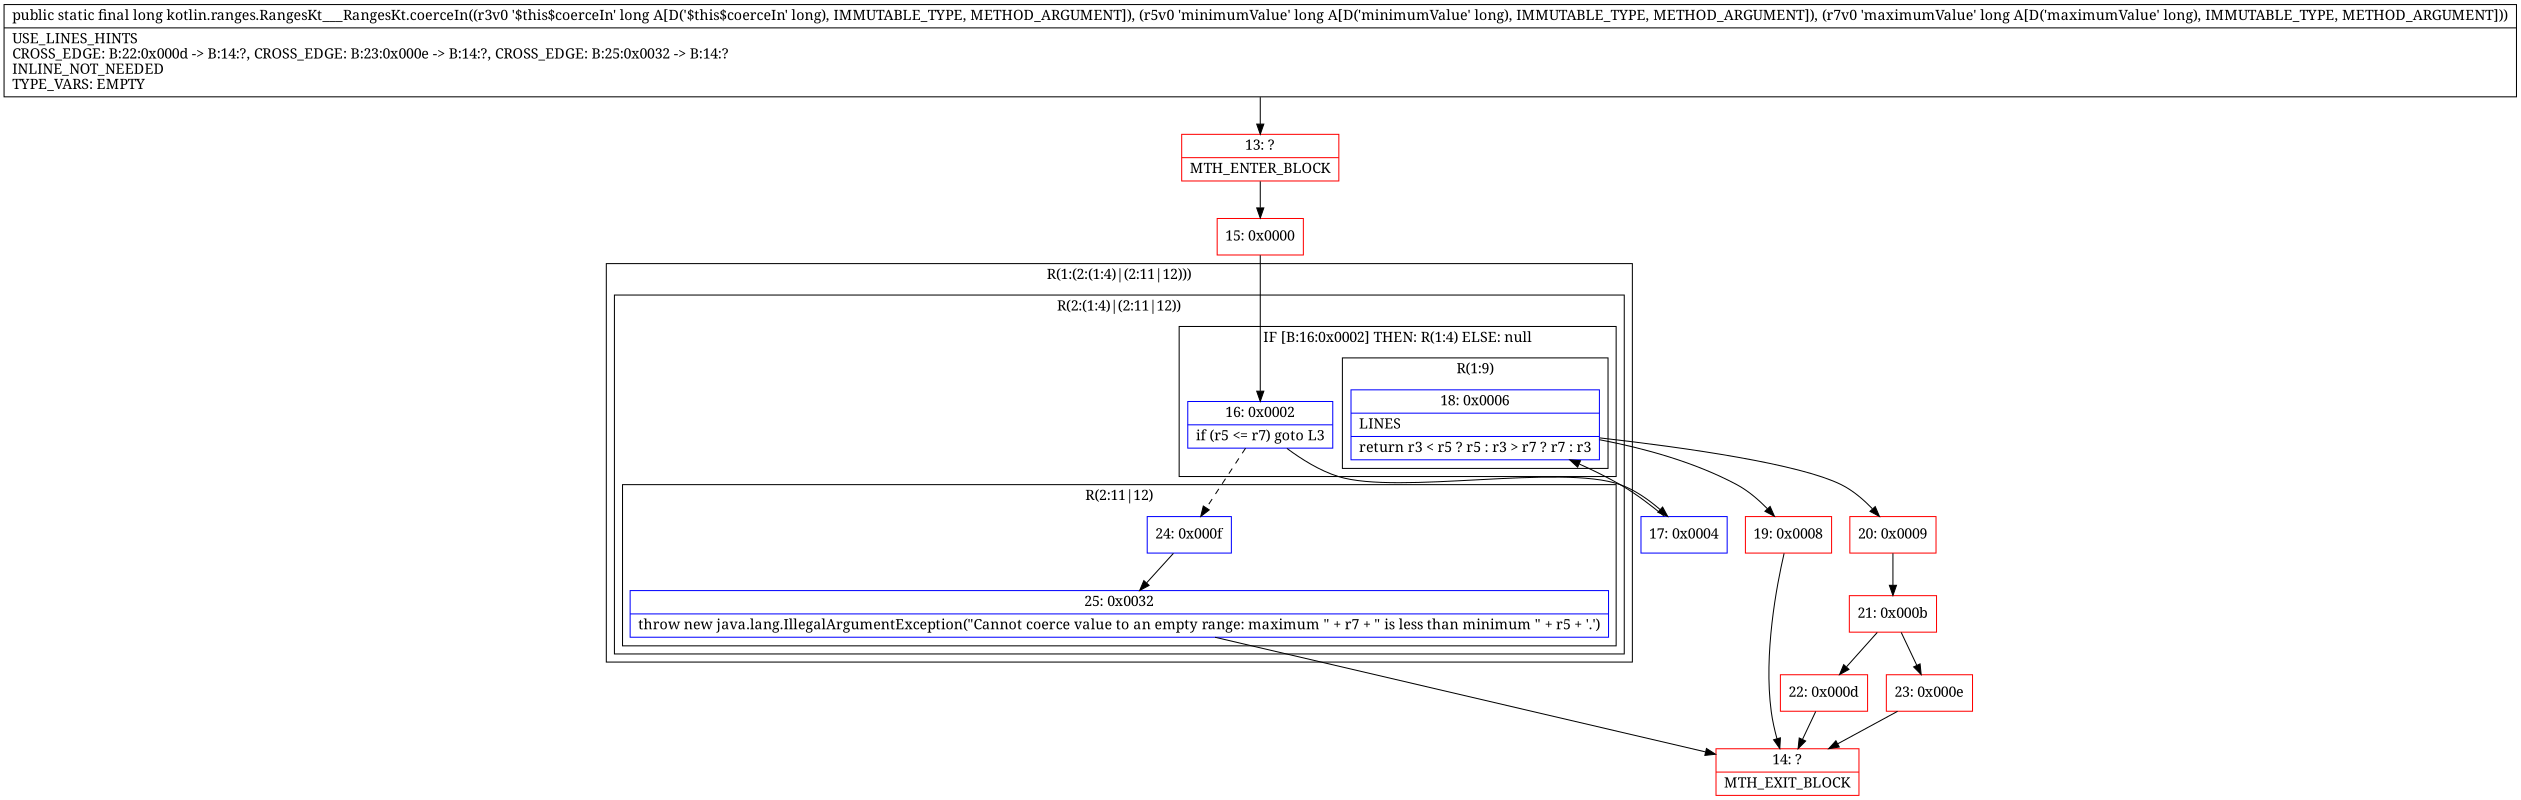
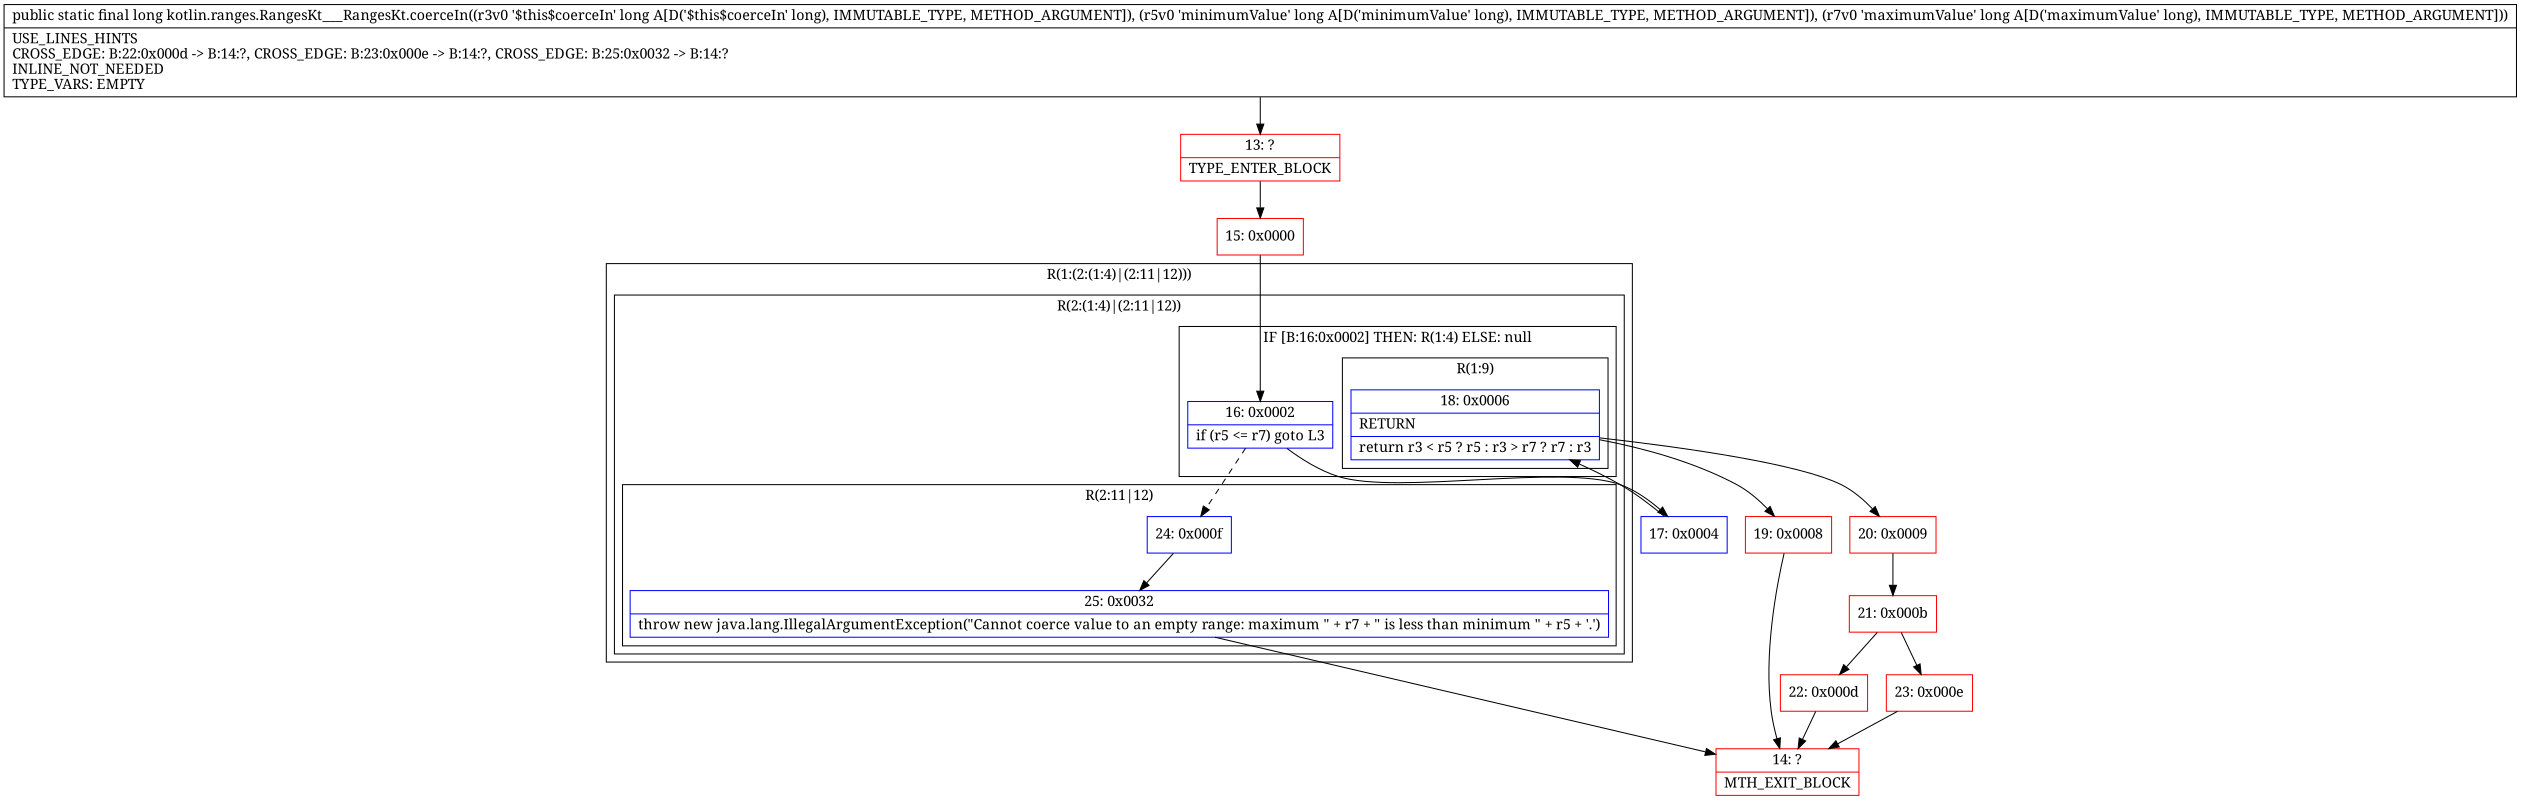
node "13: ?": text "MTH_ENTER_BLOCK" -> "TYPE_ENTER_BLOCK"
node "18: 0x0006": text "LINES" -> "RETURN"
